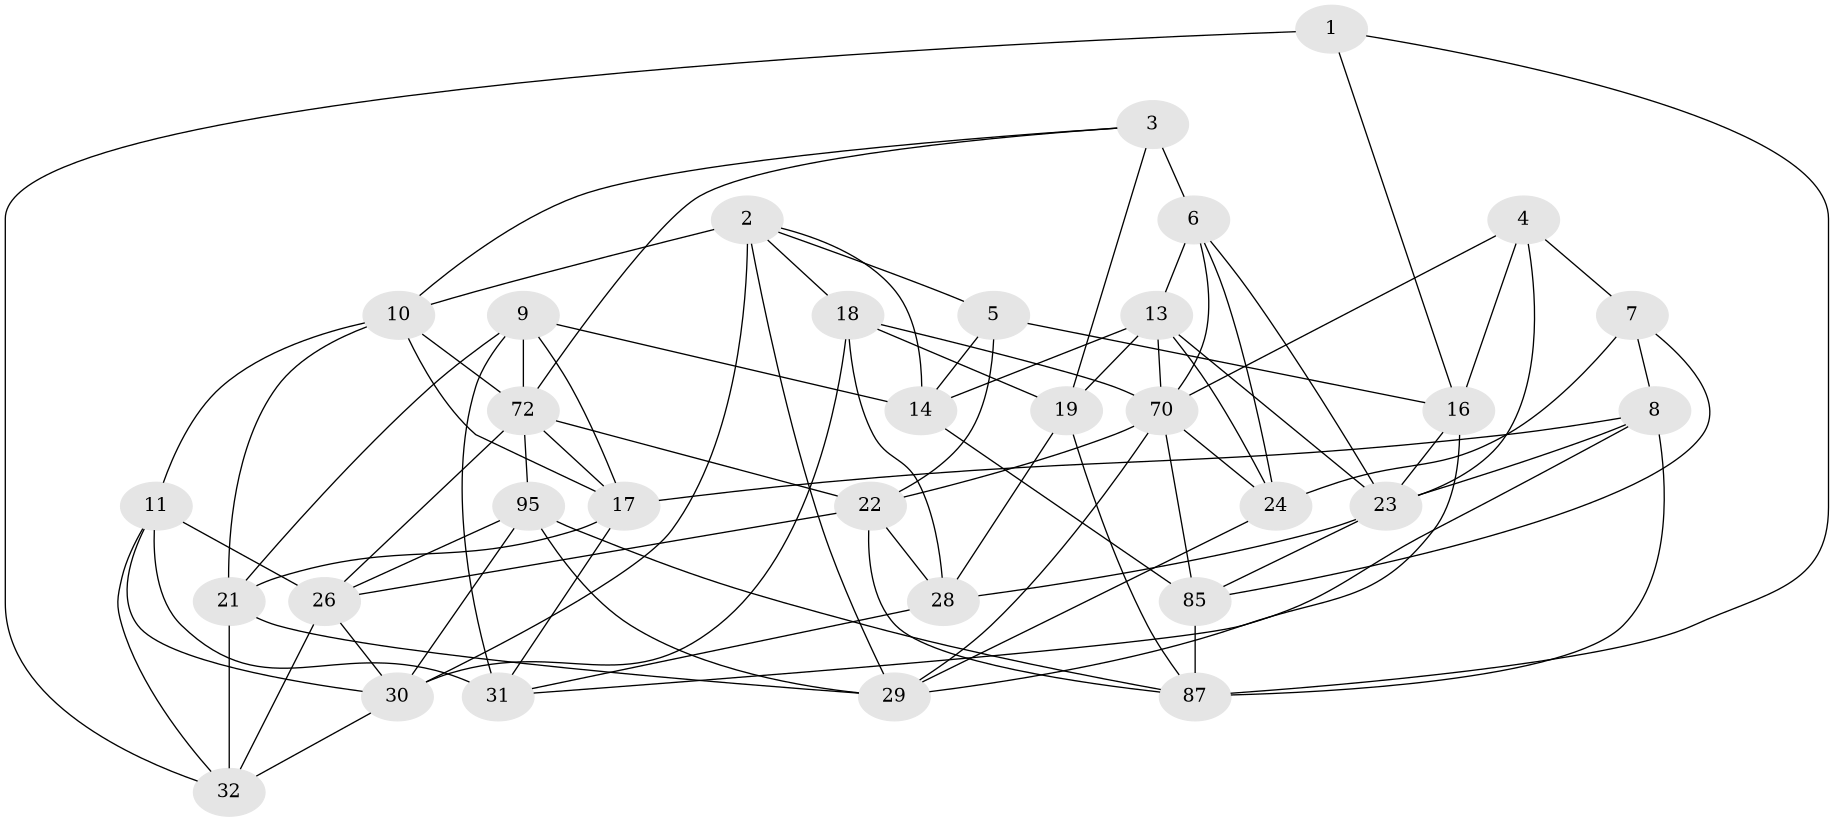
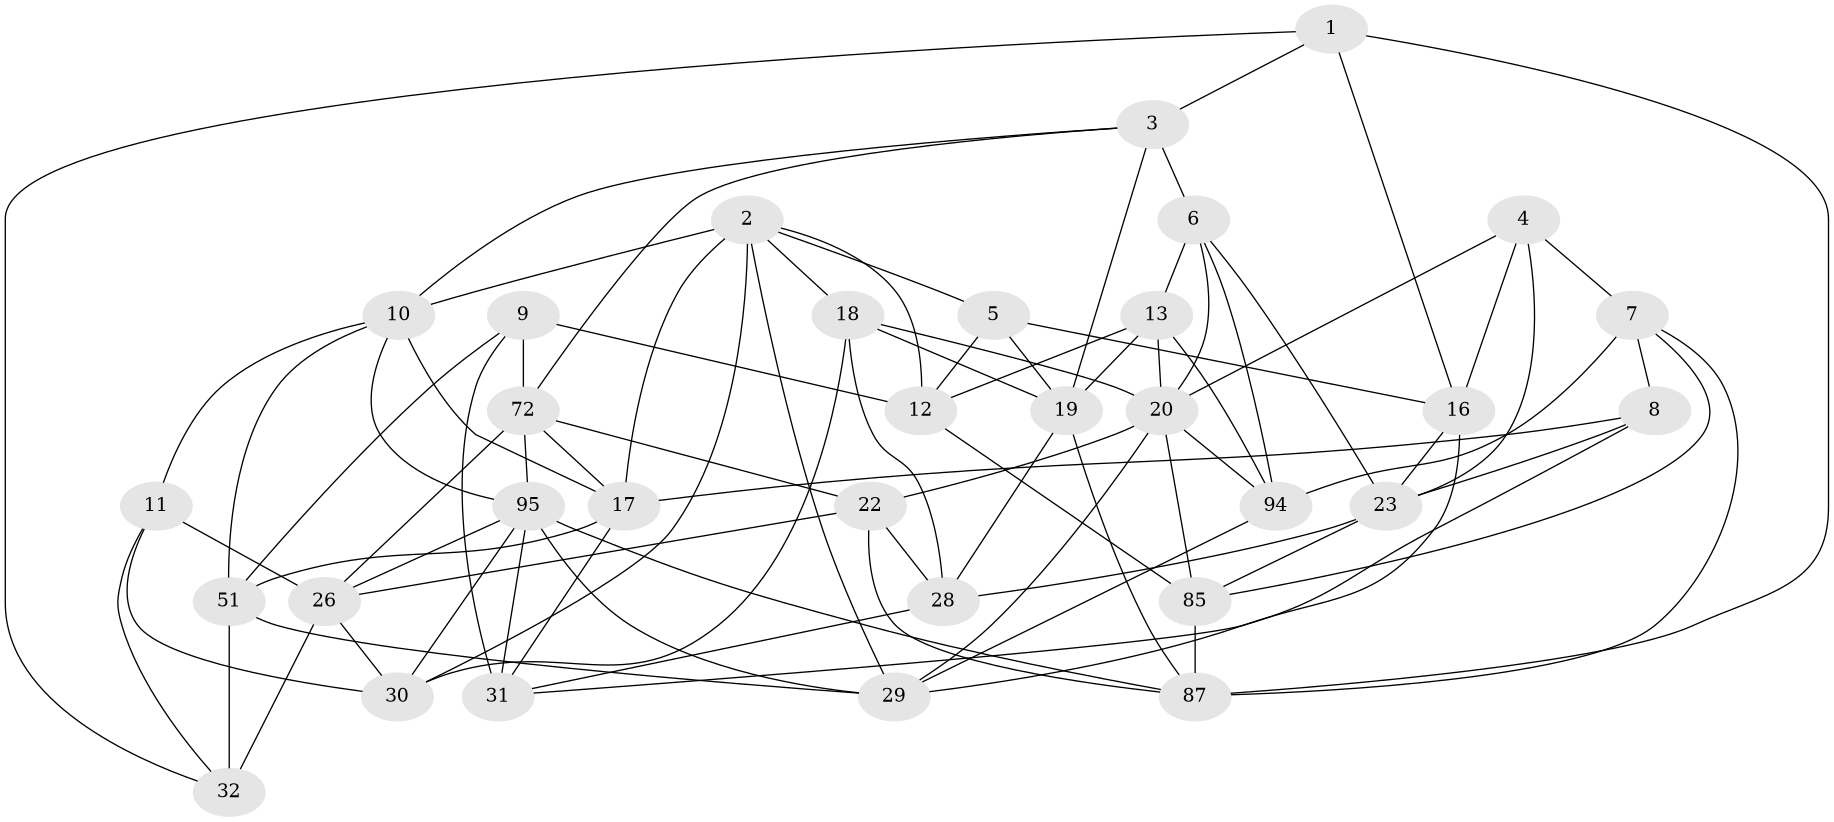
edge "1" -- "3": added
edge "10" -- "72": now "10" -- "95"
edge "9" -- "17": now "2" -- "17"
node "14": label "14" -> "12"
node "70": label "70" -> "20"
edge "13" -- "23": removed
edge "5" -- "22": now "5" -- "19"
node "24": label "24" -> "94"
node "21": label "21" -> "51"
edge "8" -- "87": now "7" -- "87"
edge "11" -- "31": now "95" -- "31"
edge "30" -- "32": removed
